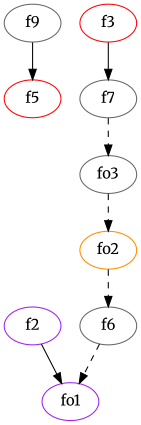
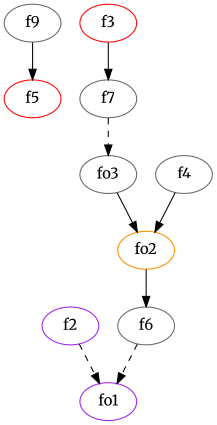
node "f4": added
edge "fo3" -> "fo2": style dashed -> solid
edge "fo2" -> "f6": style dashed -> solid
edge "f2" -> "fo1": style solid -> dashed
